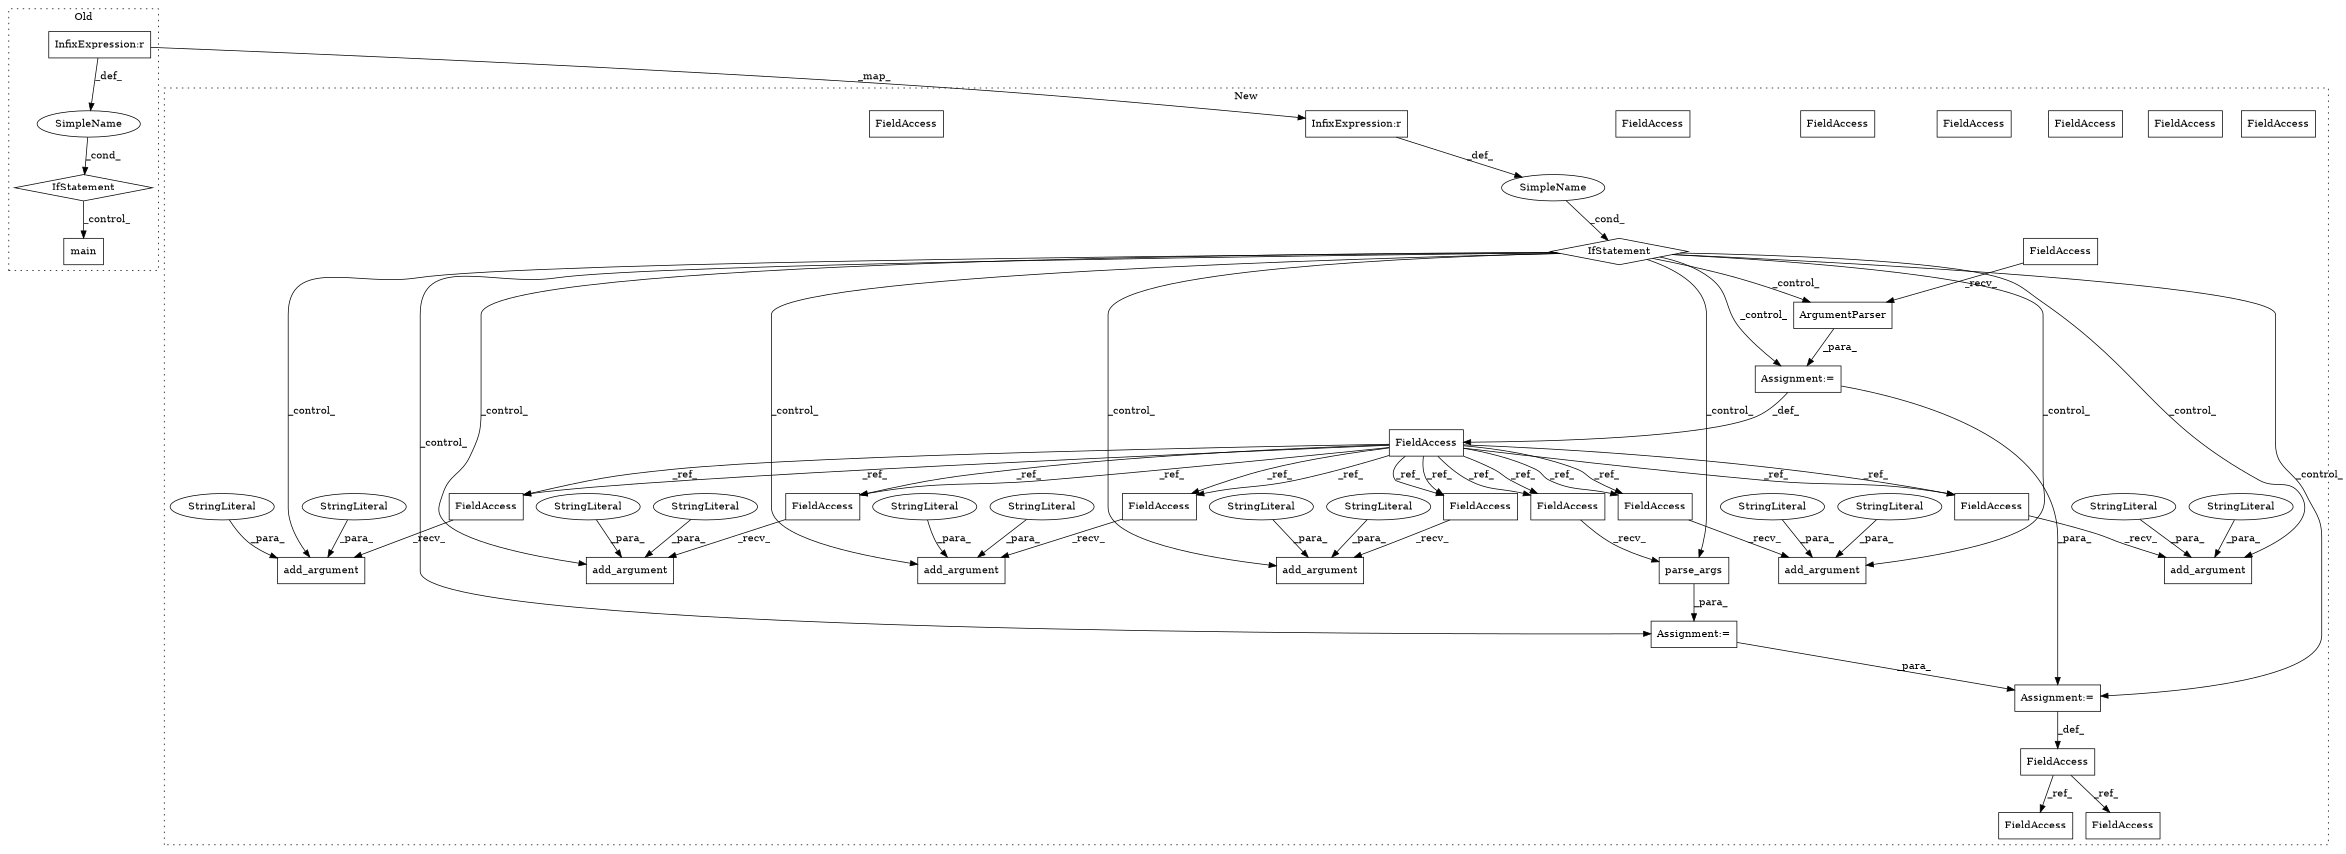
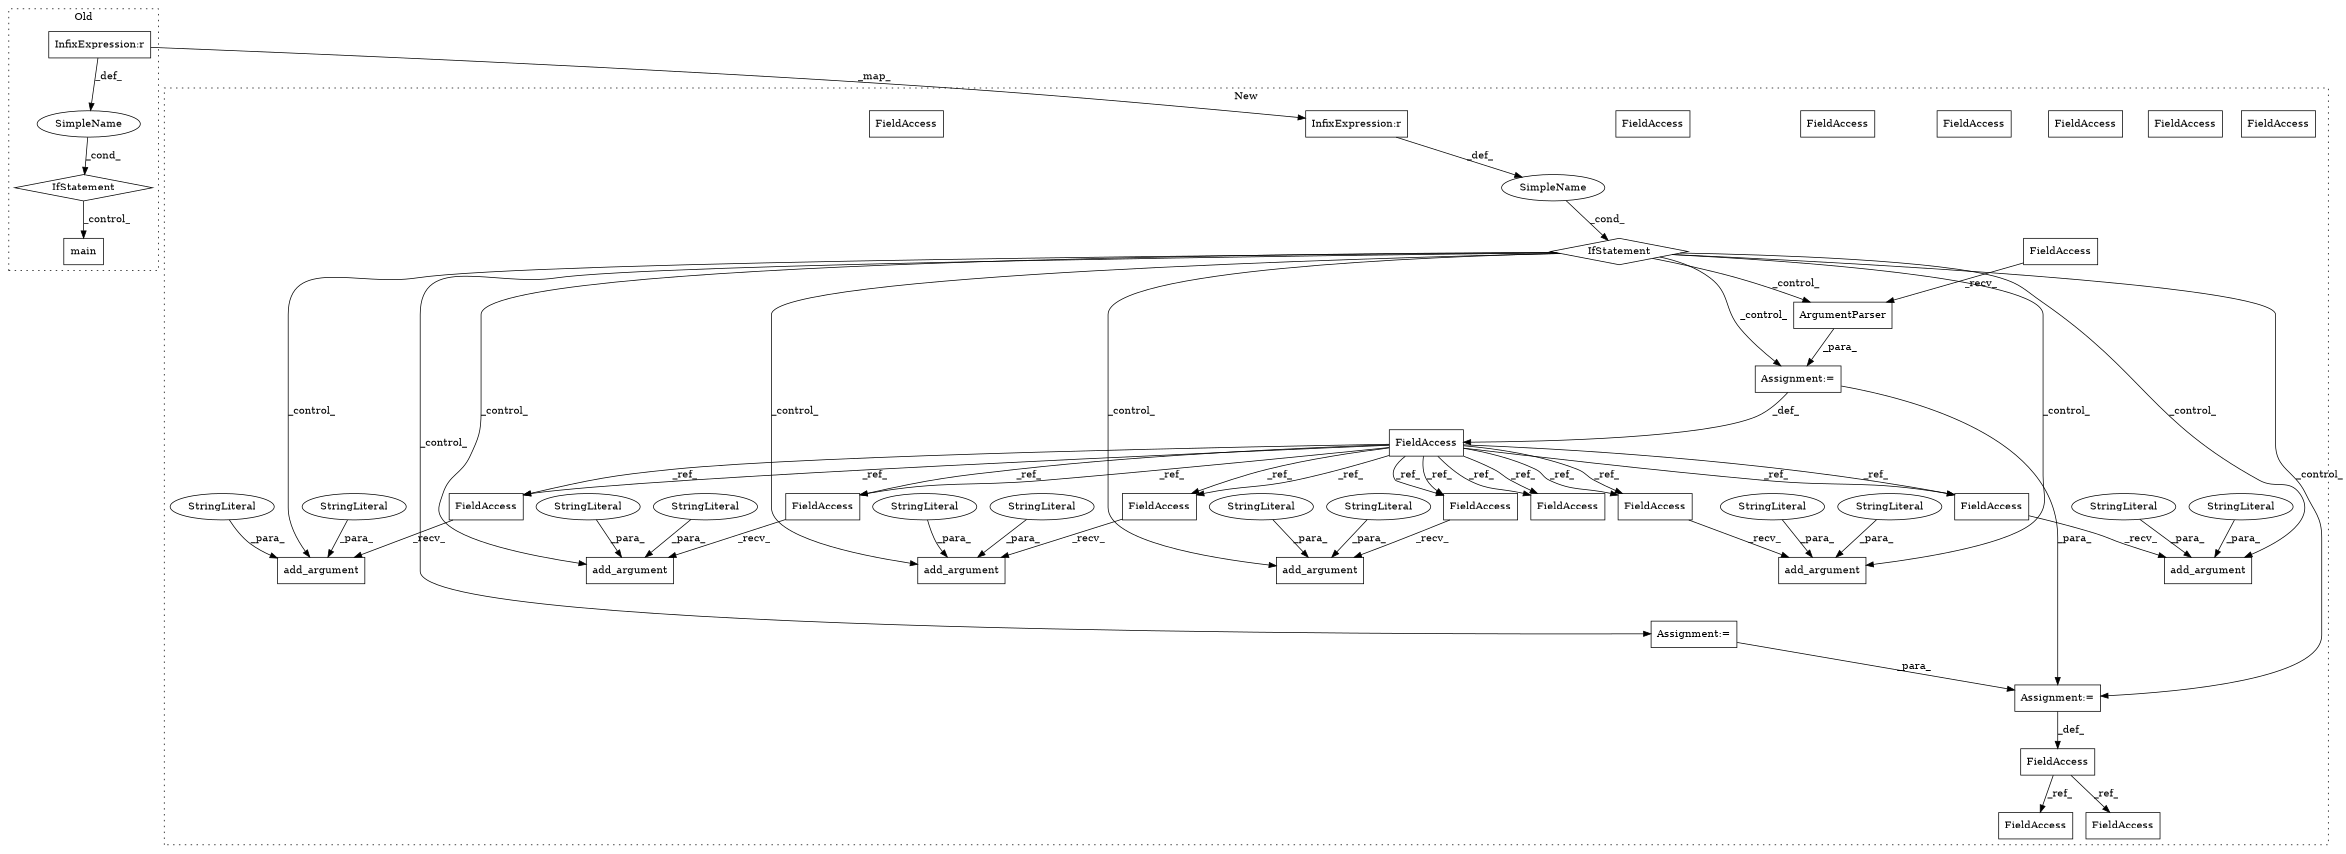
node "parse_args": removed
